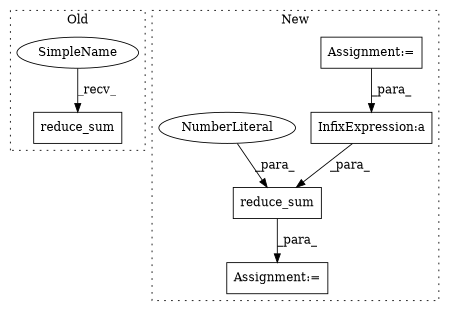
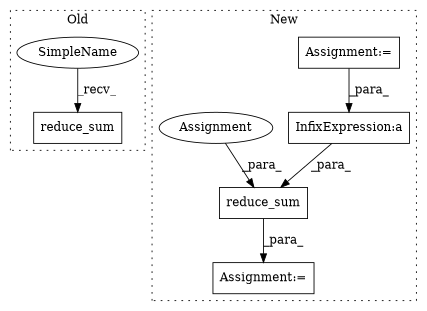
node "NumberLiteral": label "NumberLiteral" -> "Assignment"
